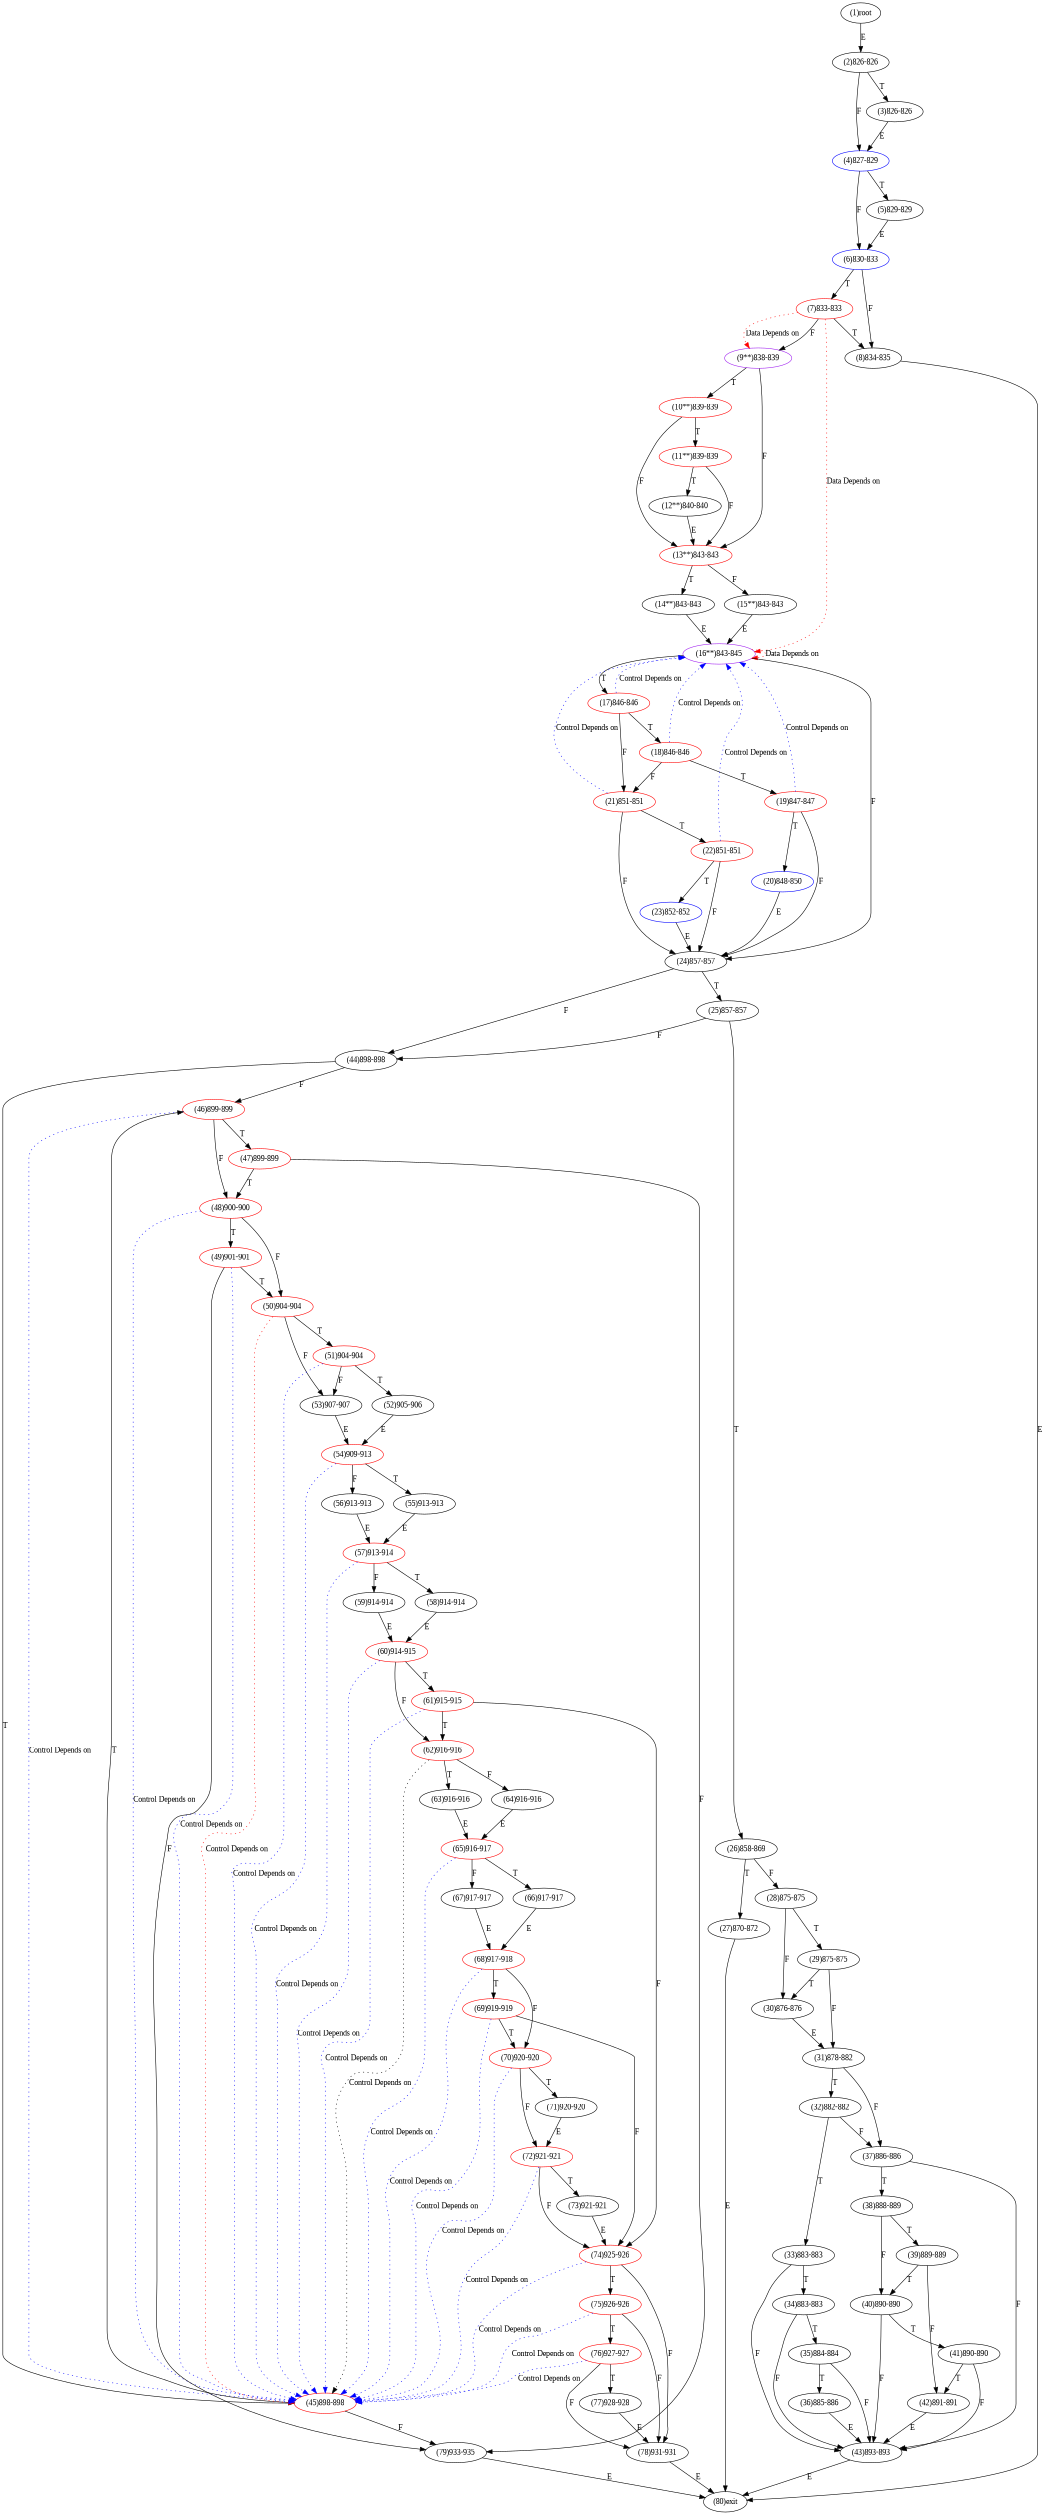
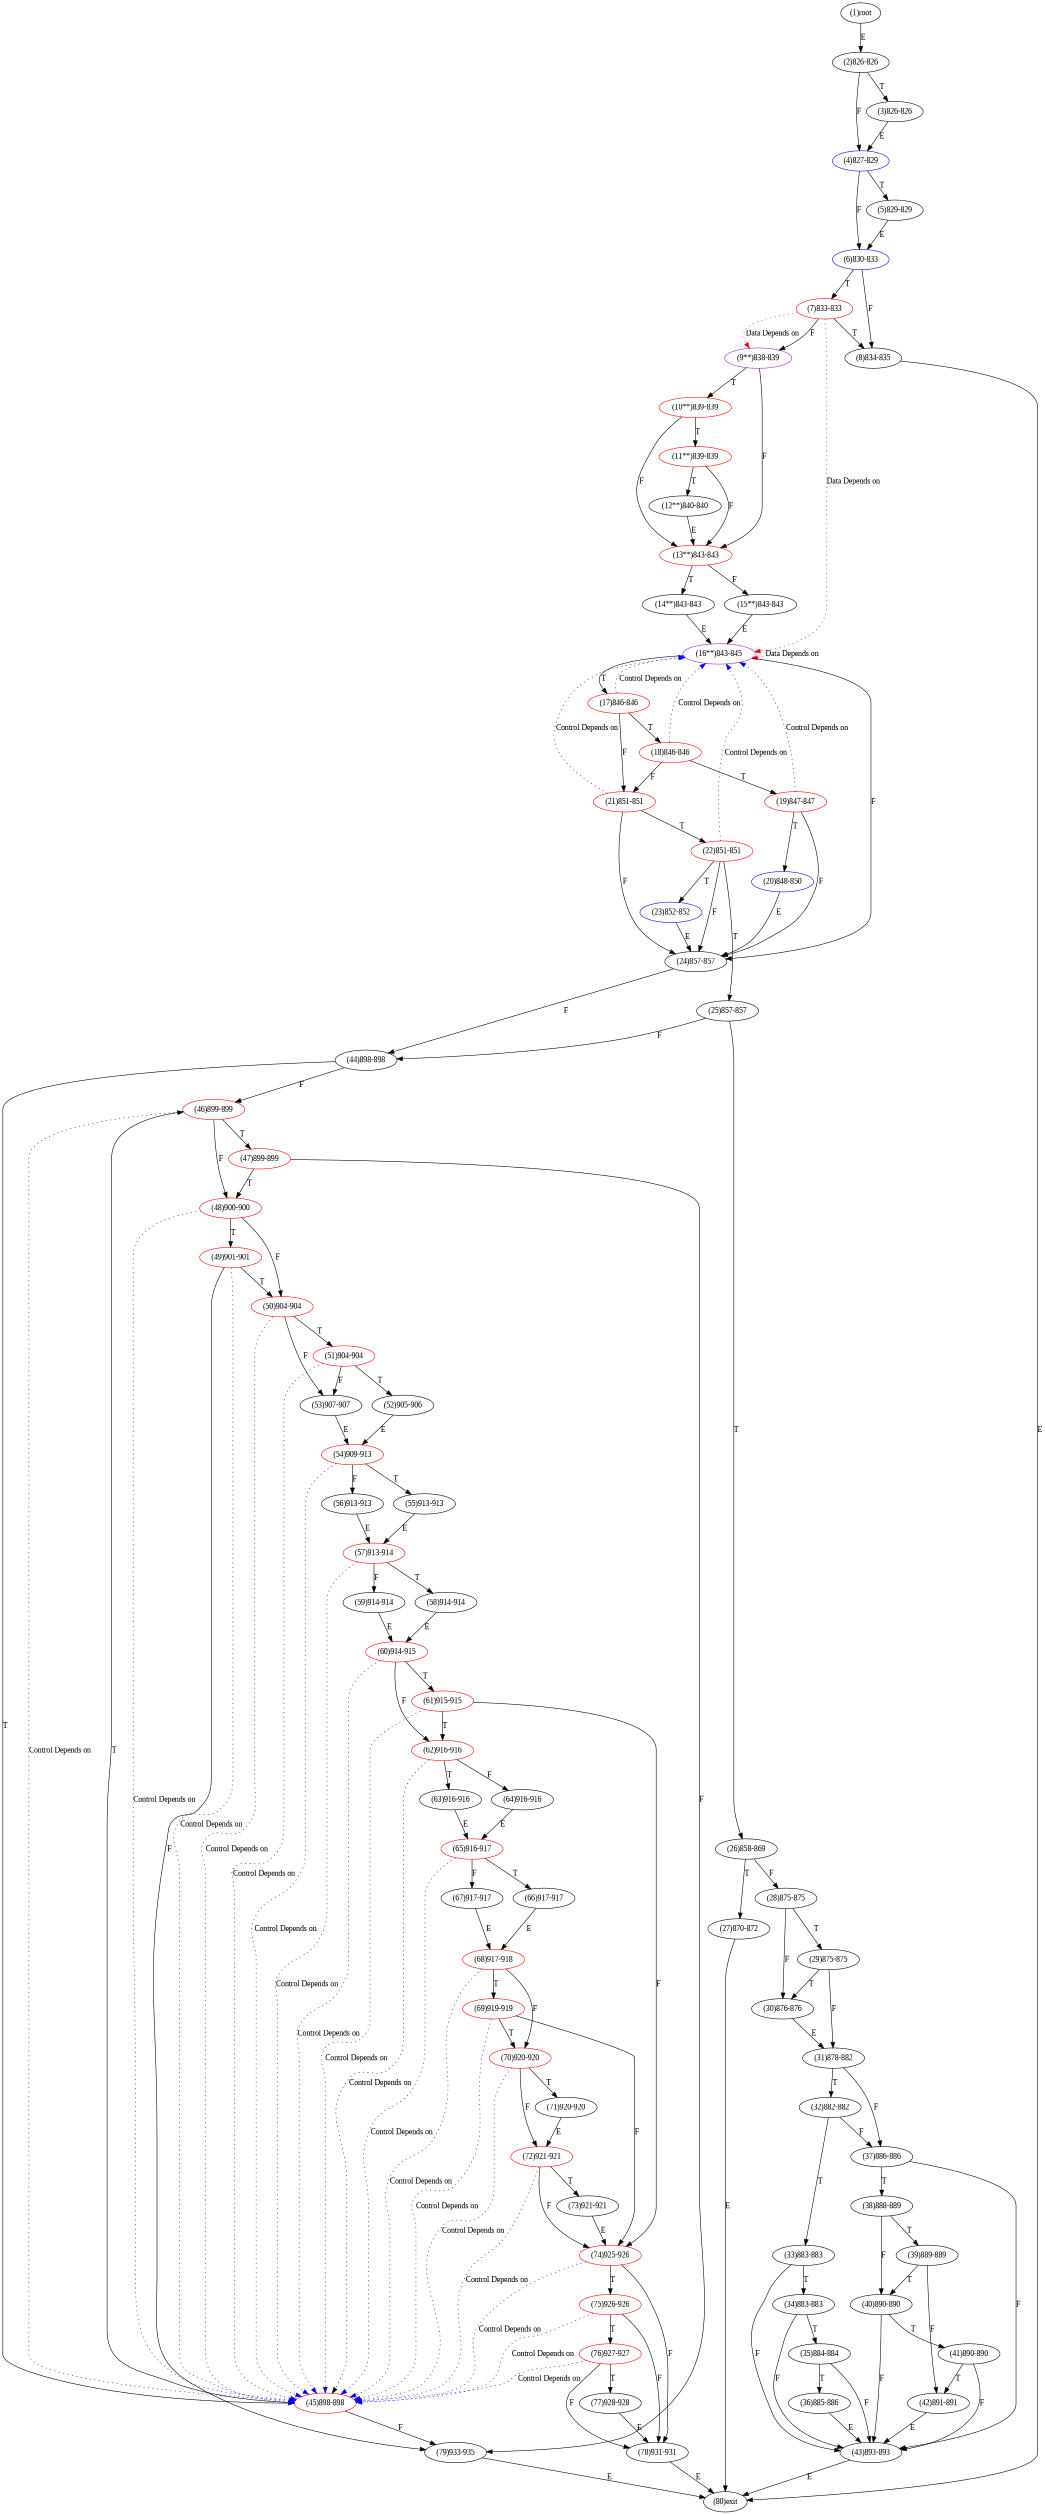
edge "(24)857-857" -> "(25)857-857": now "(22)851-851" -> "(25)857-857"
edge "(50)904-904" -> "(45)898-898": color red -> blue
